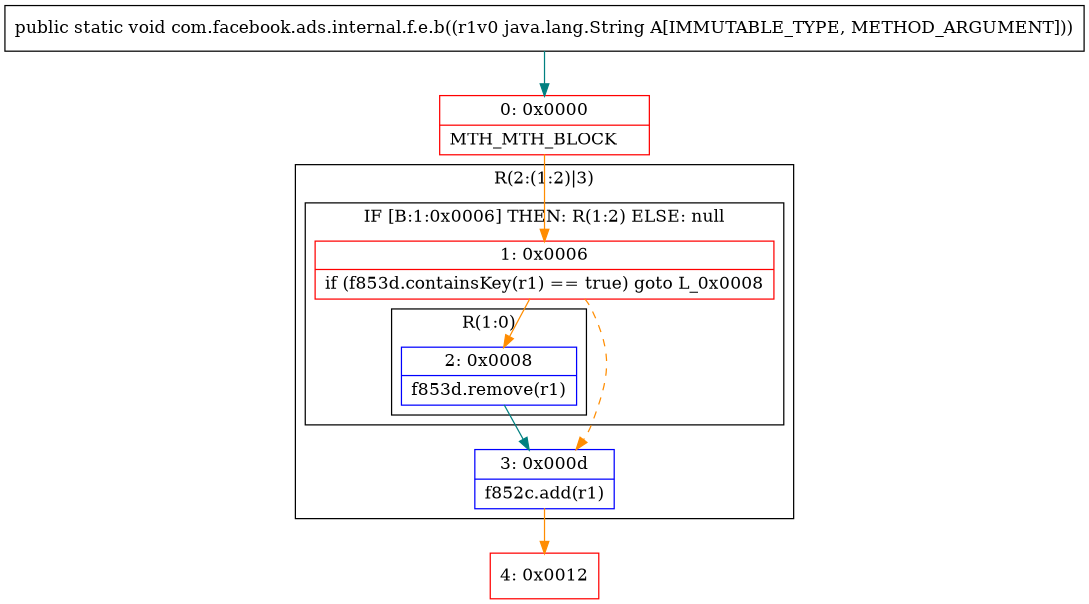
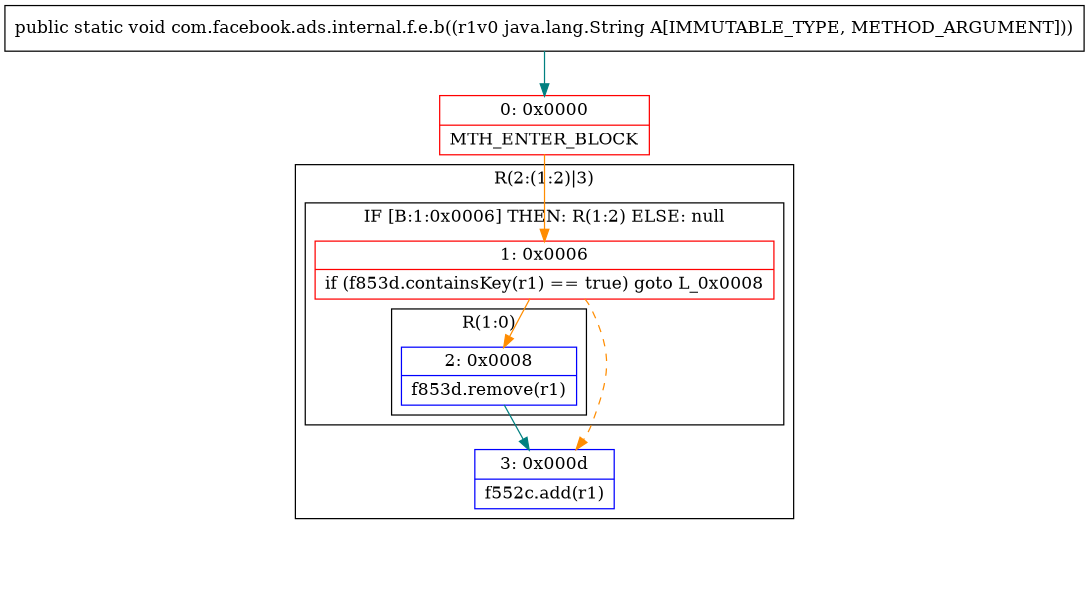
node "0: 0x0000": text "MTH_MTH_BLOCK" -> "MTH_ENTER_BLOCK"
node "3: 0x000d": text "f852c.add(r1)" -> "f552c.add(r1)"
node "4: 0x0012": removed
